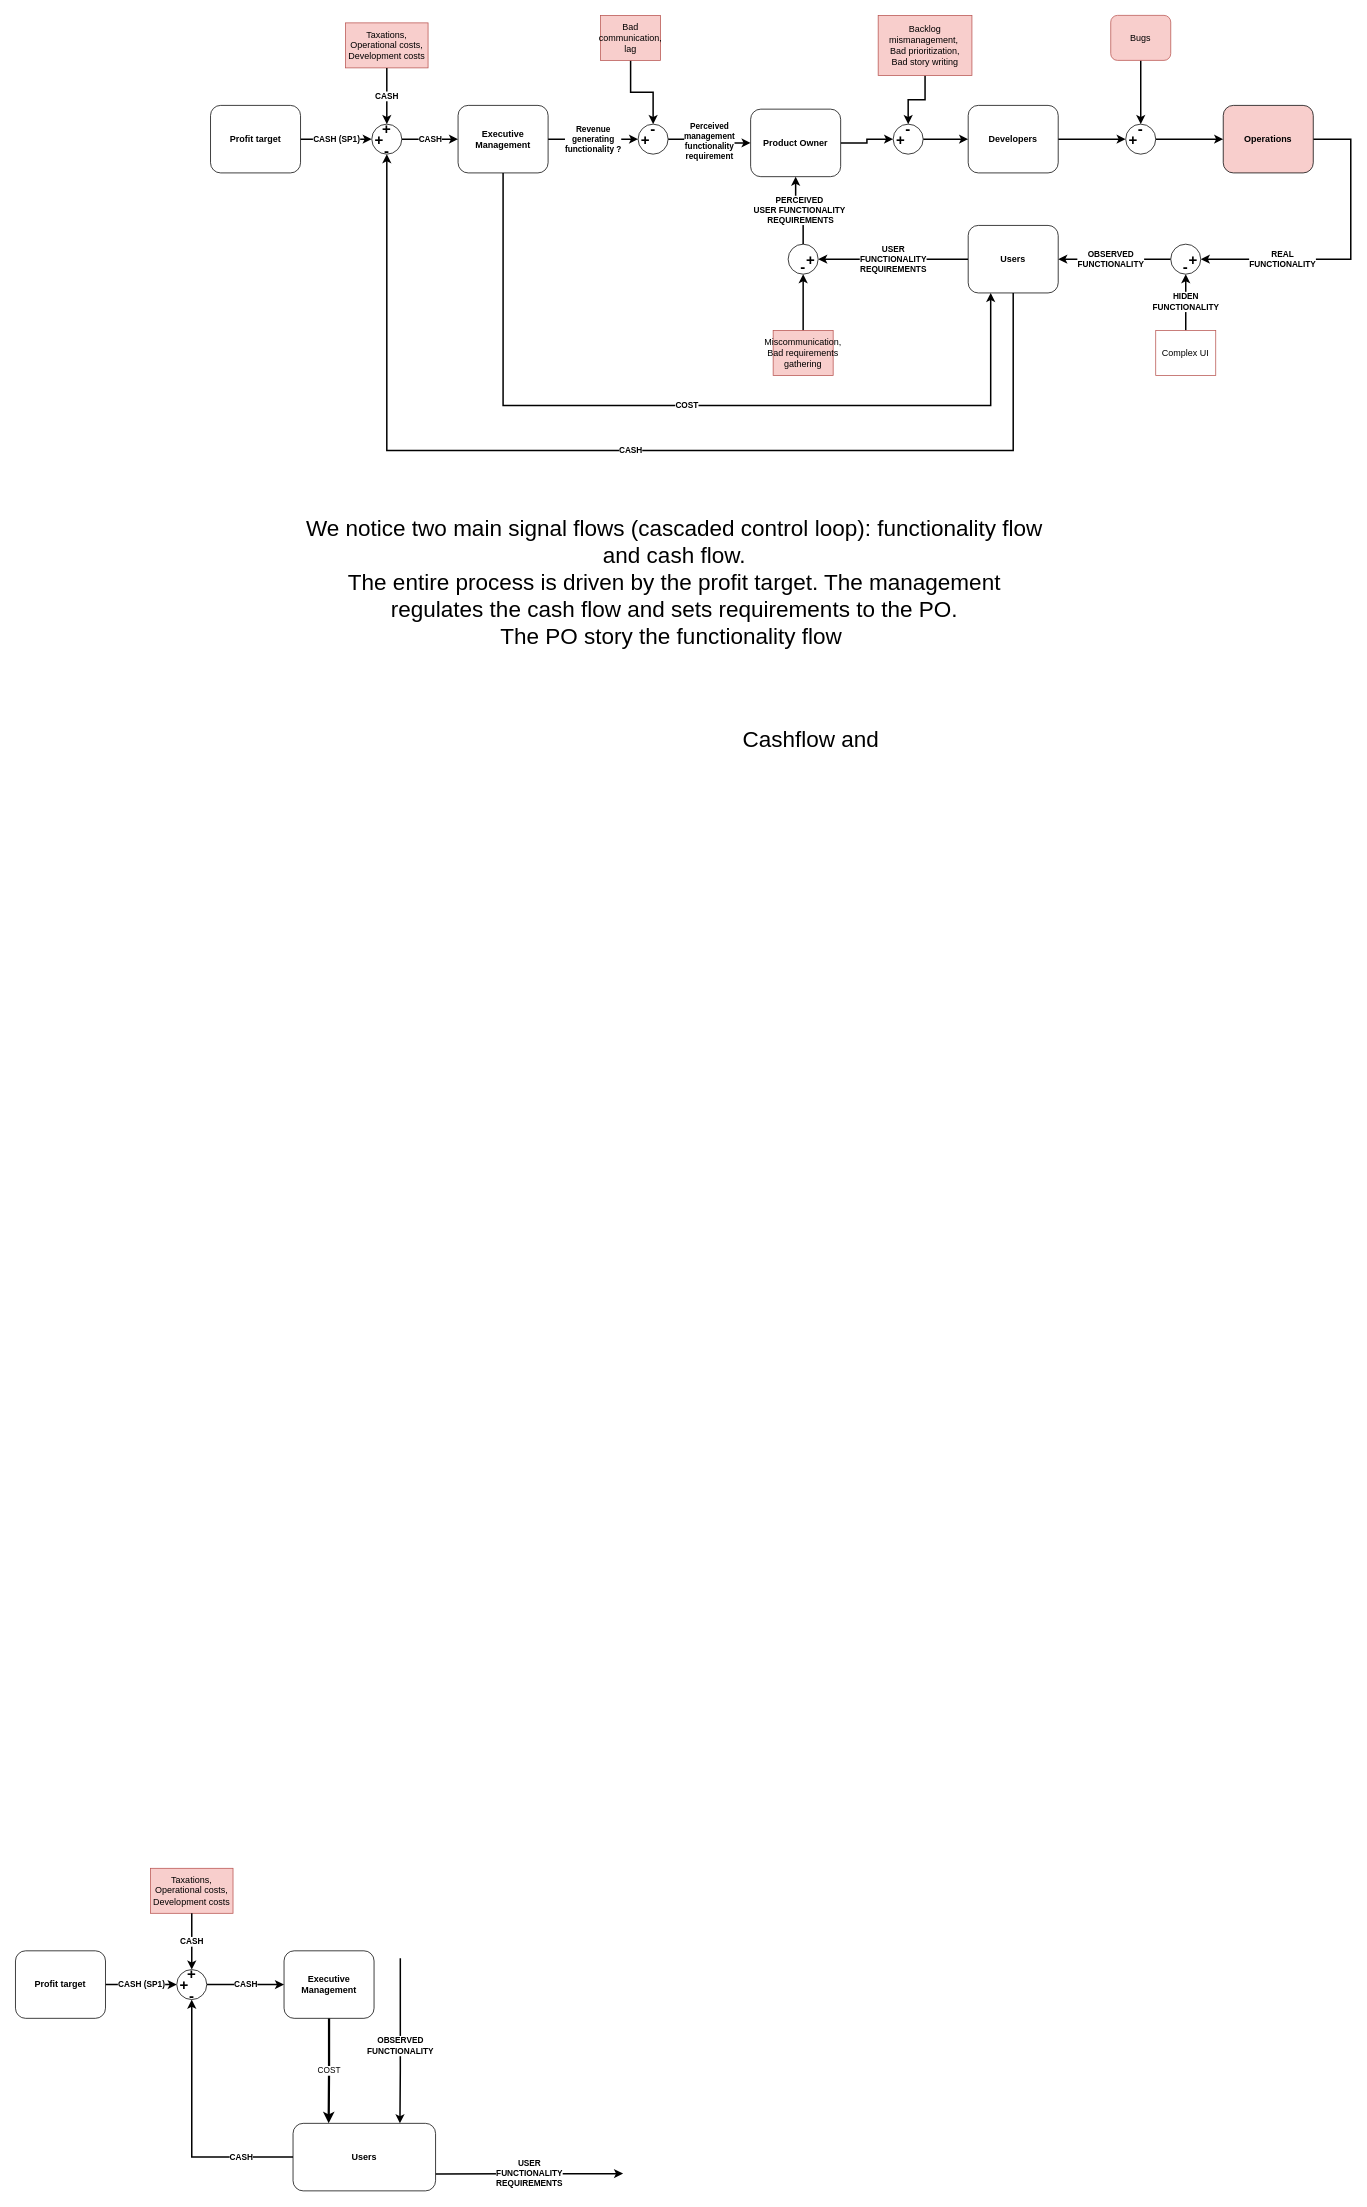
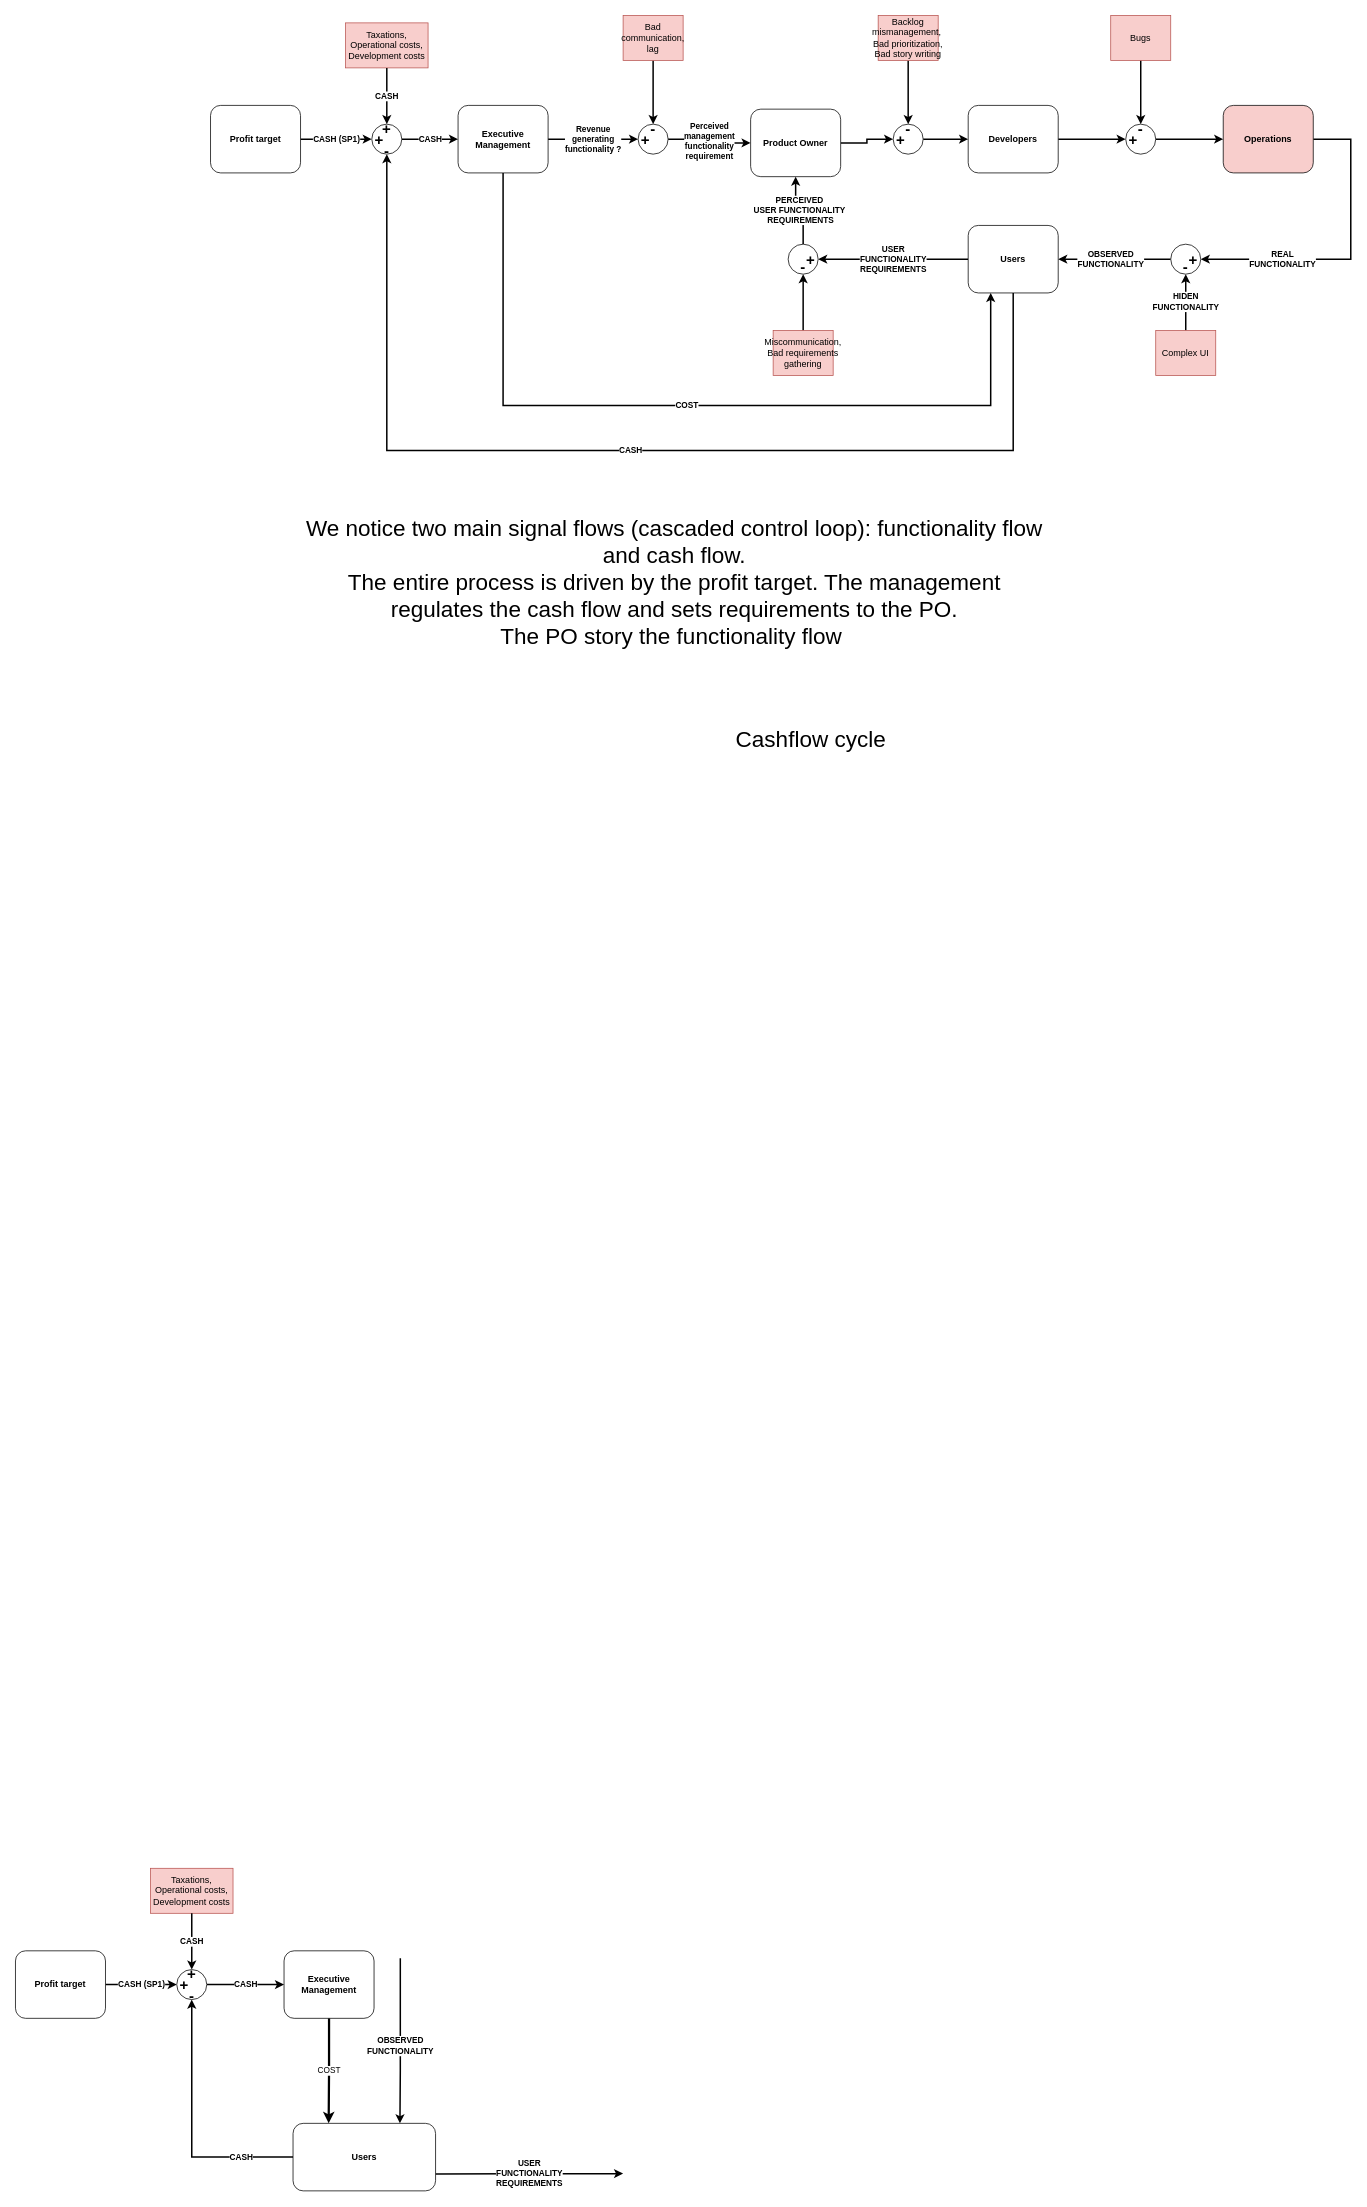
node "Bad communication, lag": moved (630, 38) -> (653, 38)
node "Bugs": shape rounded rectangle -> rectangle
node "Backlog mismanagement, Bad prioritization, Bad story writing": size 94x60 -> 60x45
node "Complex UI": fillcolor #ffffff -> #f8cecc
node "Cashflow and": label "Cashflow and" -> "Cashflow cycle"
